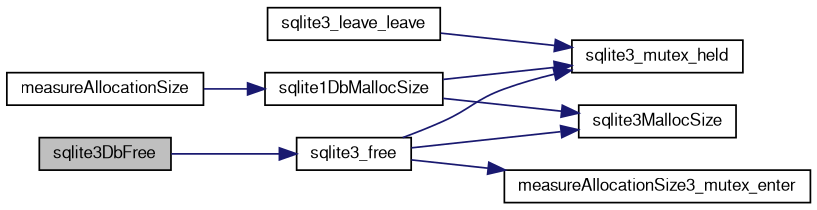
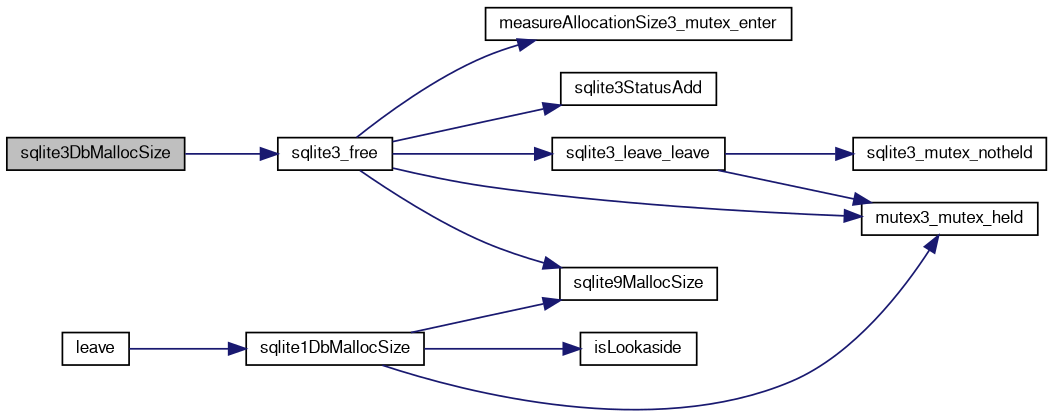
node "sqlite3_mutex_held": label "sqlite3_mutex_held" -> "mutex3_mutex_held"
node "measureAllocationSize": label "measureAllocationSize" -> "leave"
node "sqlite3StatusAdd": added
node "sqlite3MallocSize": label "sqlite3MallocSize" -> "sqlite9MallocSize"
node "sqlite3DbFree": label "sqlite3DbFree" -> "sqlite3DbMallocSize"
edge "sqlite3_free" -> "sqlite3_leave_leave": added
node "sqlite3_mutex_notheld": added
node "isLookaside": added
